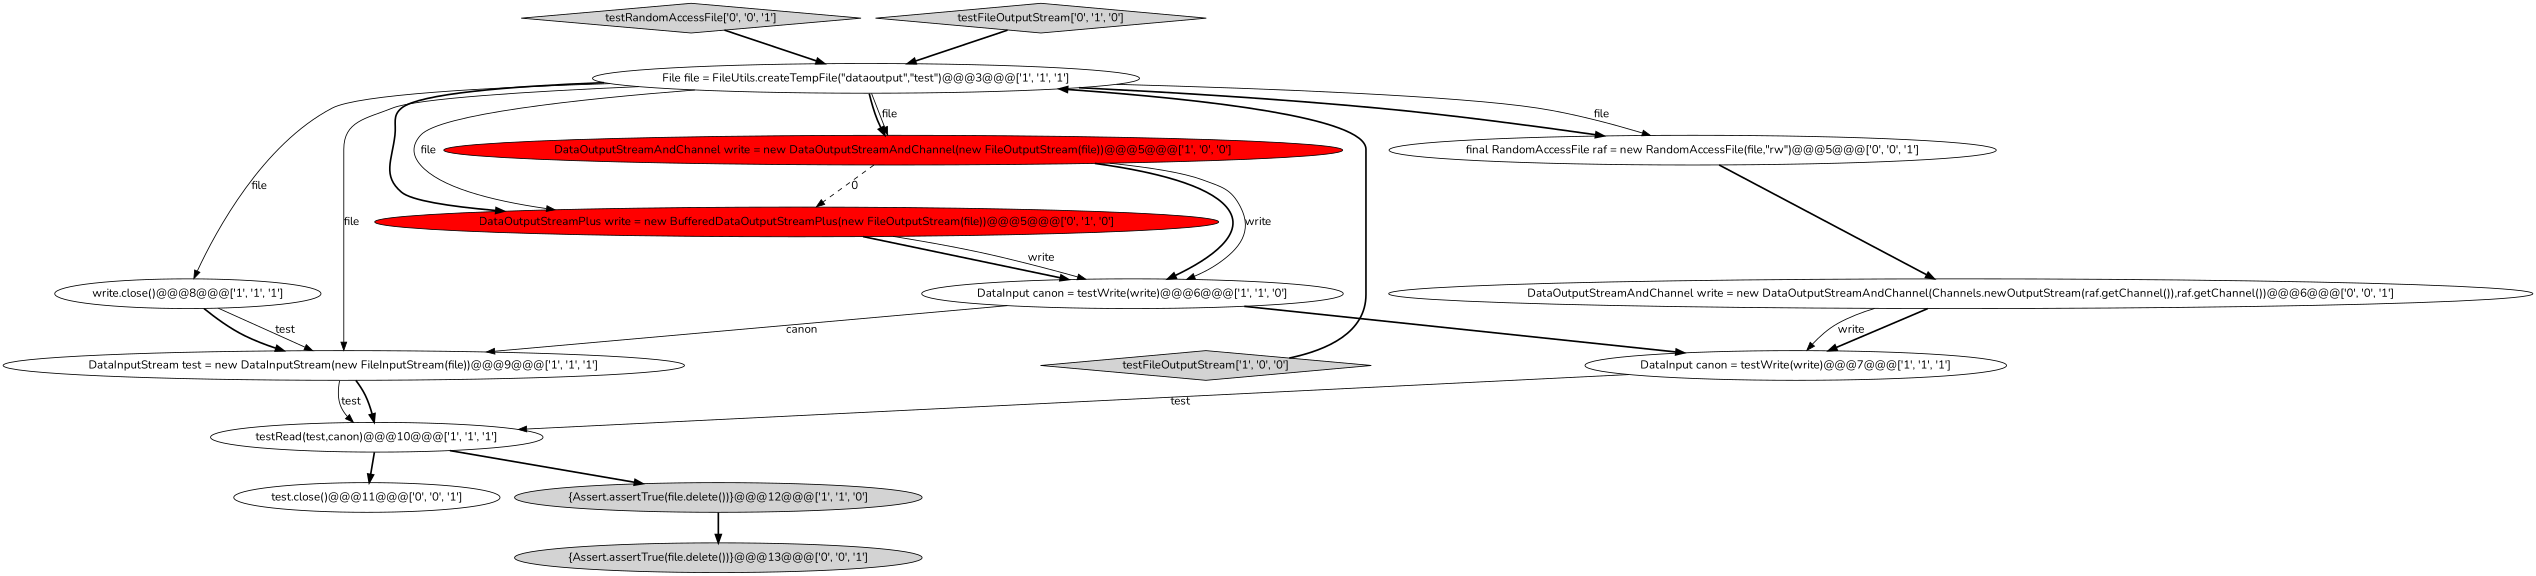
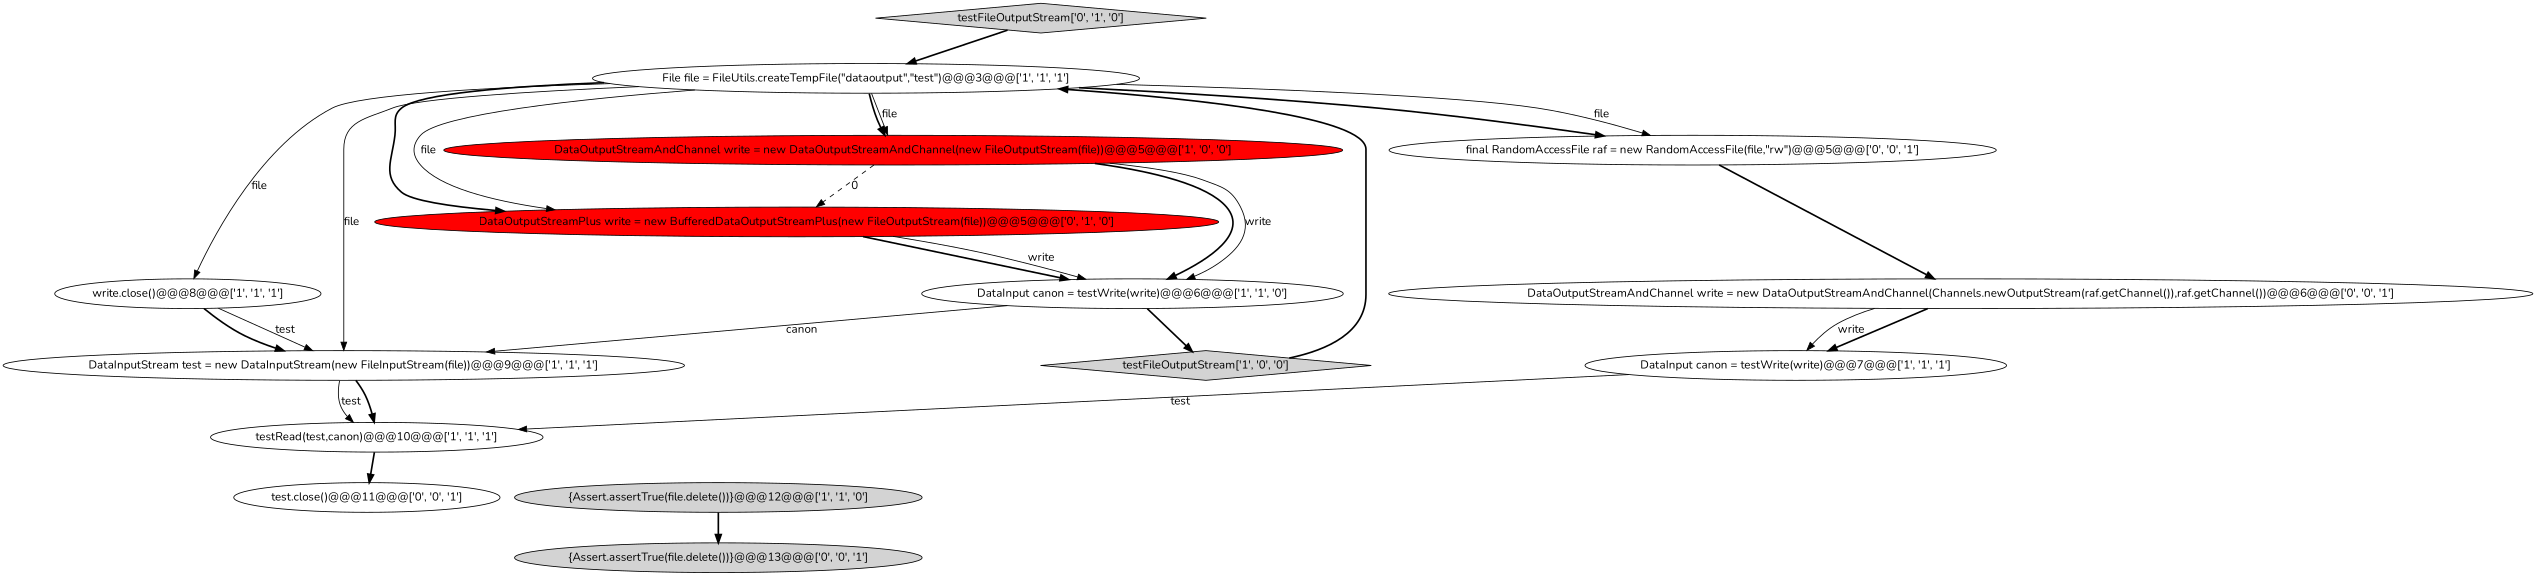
node "testRandomAccessFile['0', '0', '1']": removed
edge "DataInput canon = testWrite(write)@@@6@@@['1', '1', '0']" -> "DataInput canon = testWrite(write)@@@7@@@['1', '1', '1']": now "DataInput canon = testWrite(write)@@@6@@@['1', '1', '0']" -> "testFileOutputStream['1', '0', '0']"
edge "testRead(test,canon)@@@10@@@['1', '1', '1']" -> "{Assert.assertTrue(file.delete())}@@@12@@@['1', '1', '0']": removed
